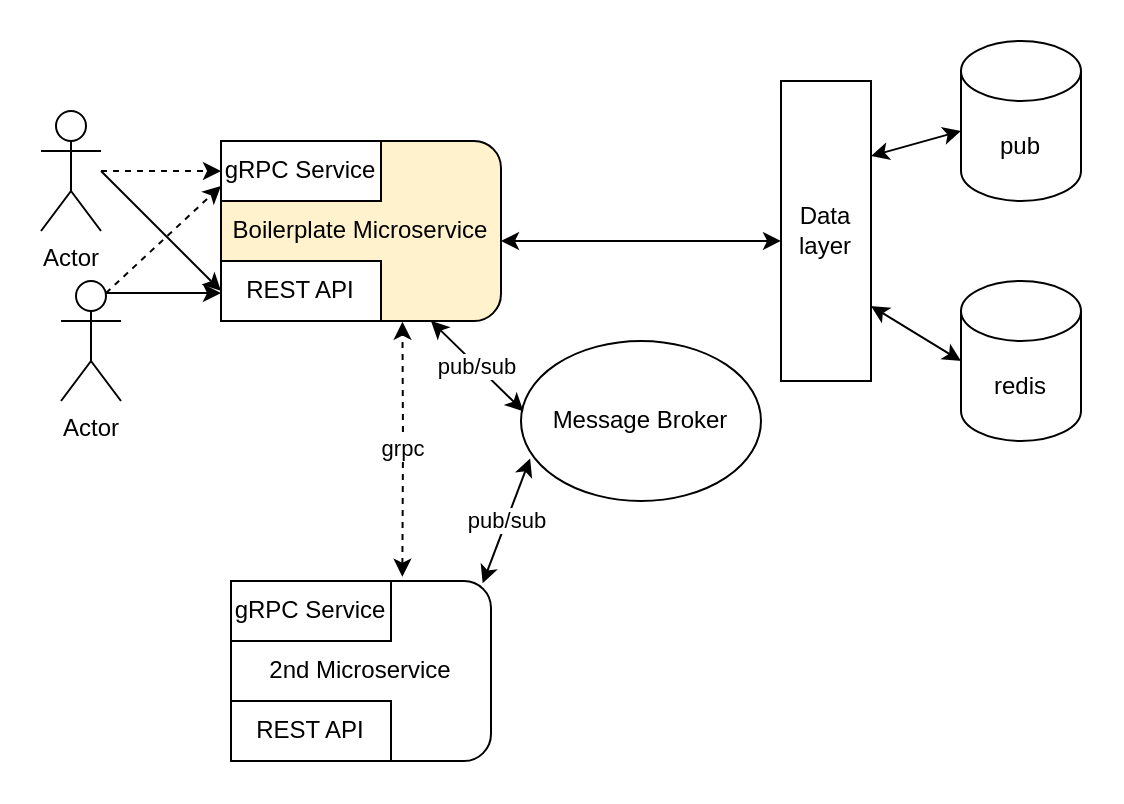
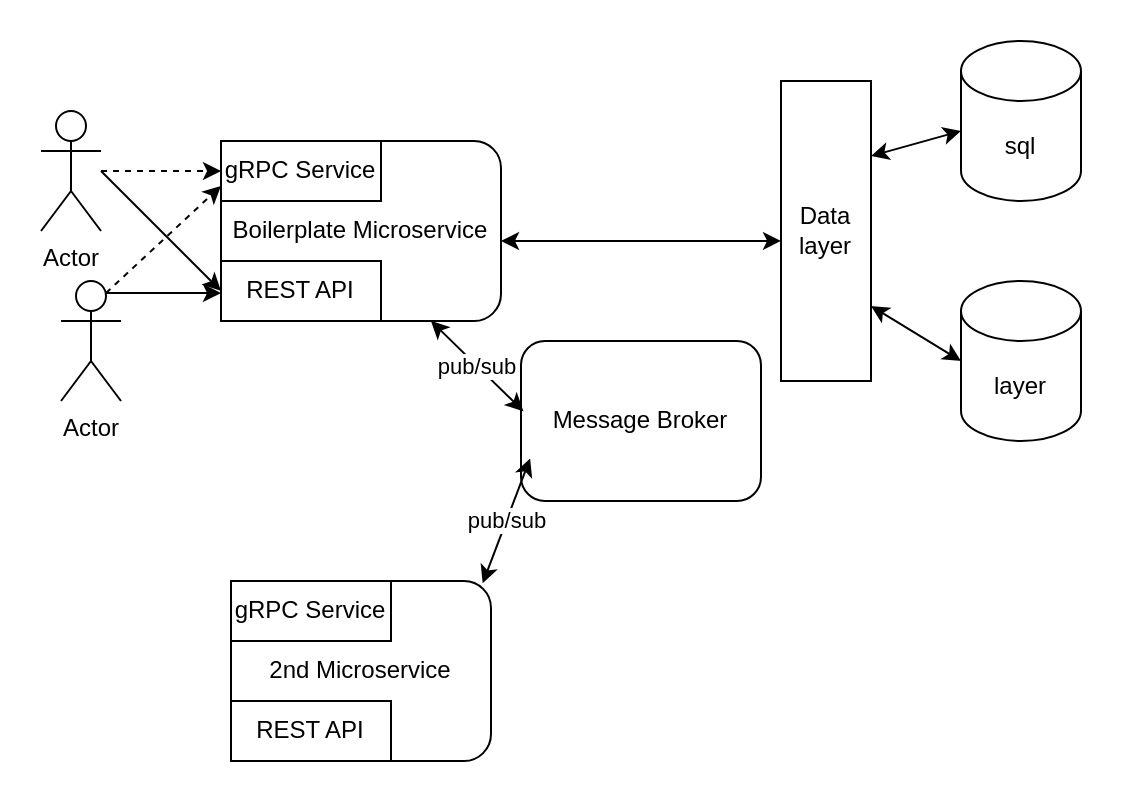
node "pub": label "pub" -> "sql"
node "Boilerplate Microservice": fillcolor #fff2cc -> #ffffff
node "redis": label "redis" -> "layer"
node "Message Broker": shape ellipse -> rounded rectangle
edge "Boilerplate Microservice" -- "2nd Microservice": removed, label "grpc"
